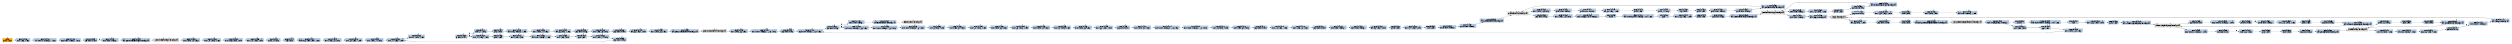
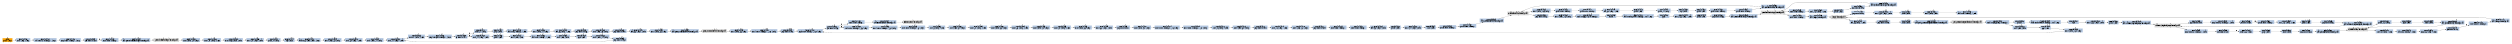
node "0x00404a58 cmpl $0x15ff<UINT32>, %ecx": added
